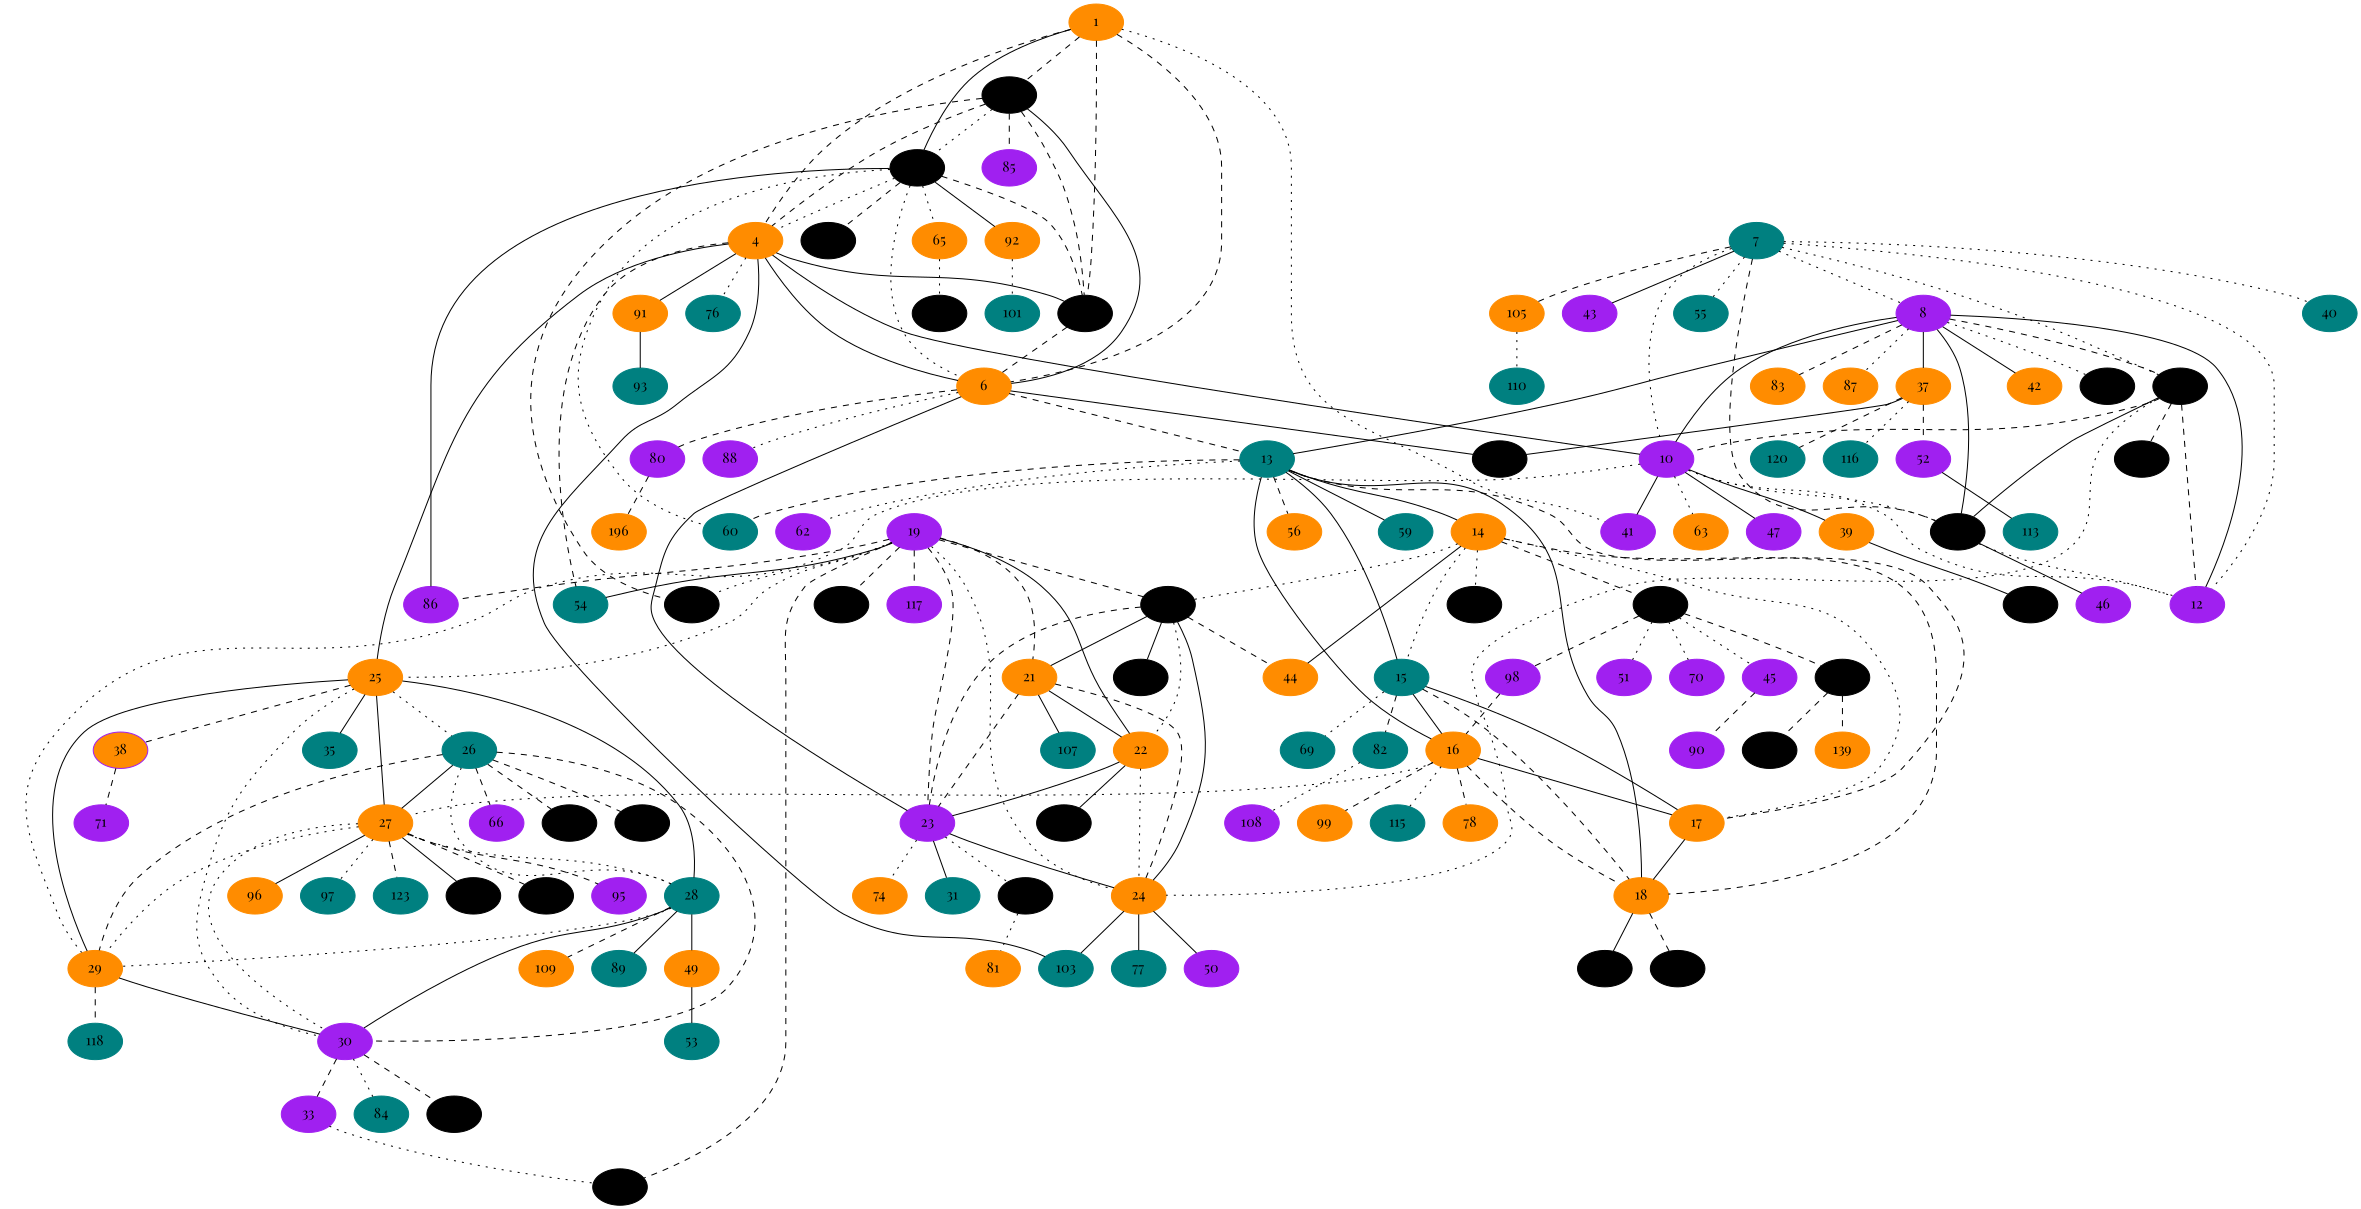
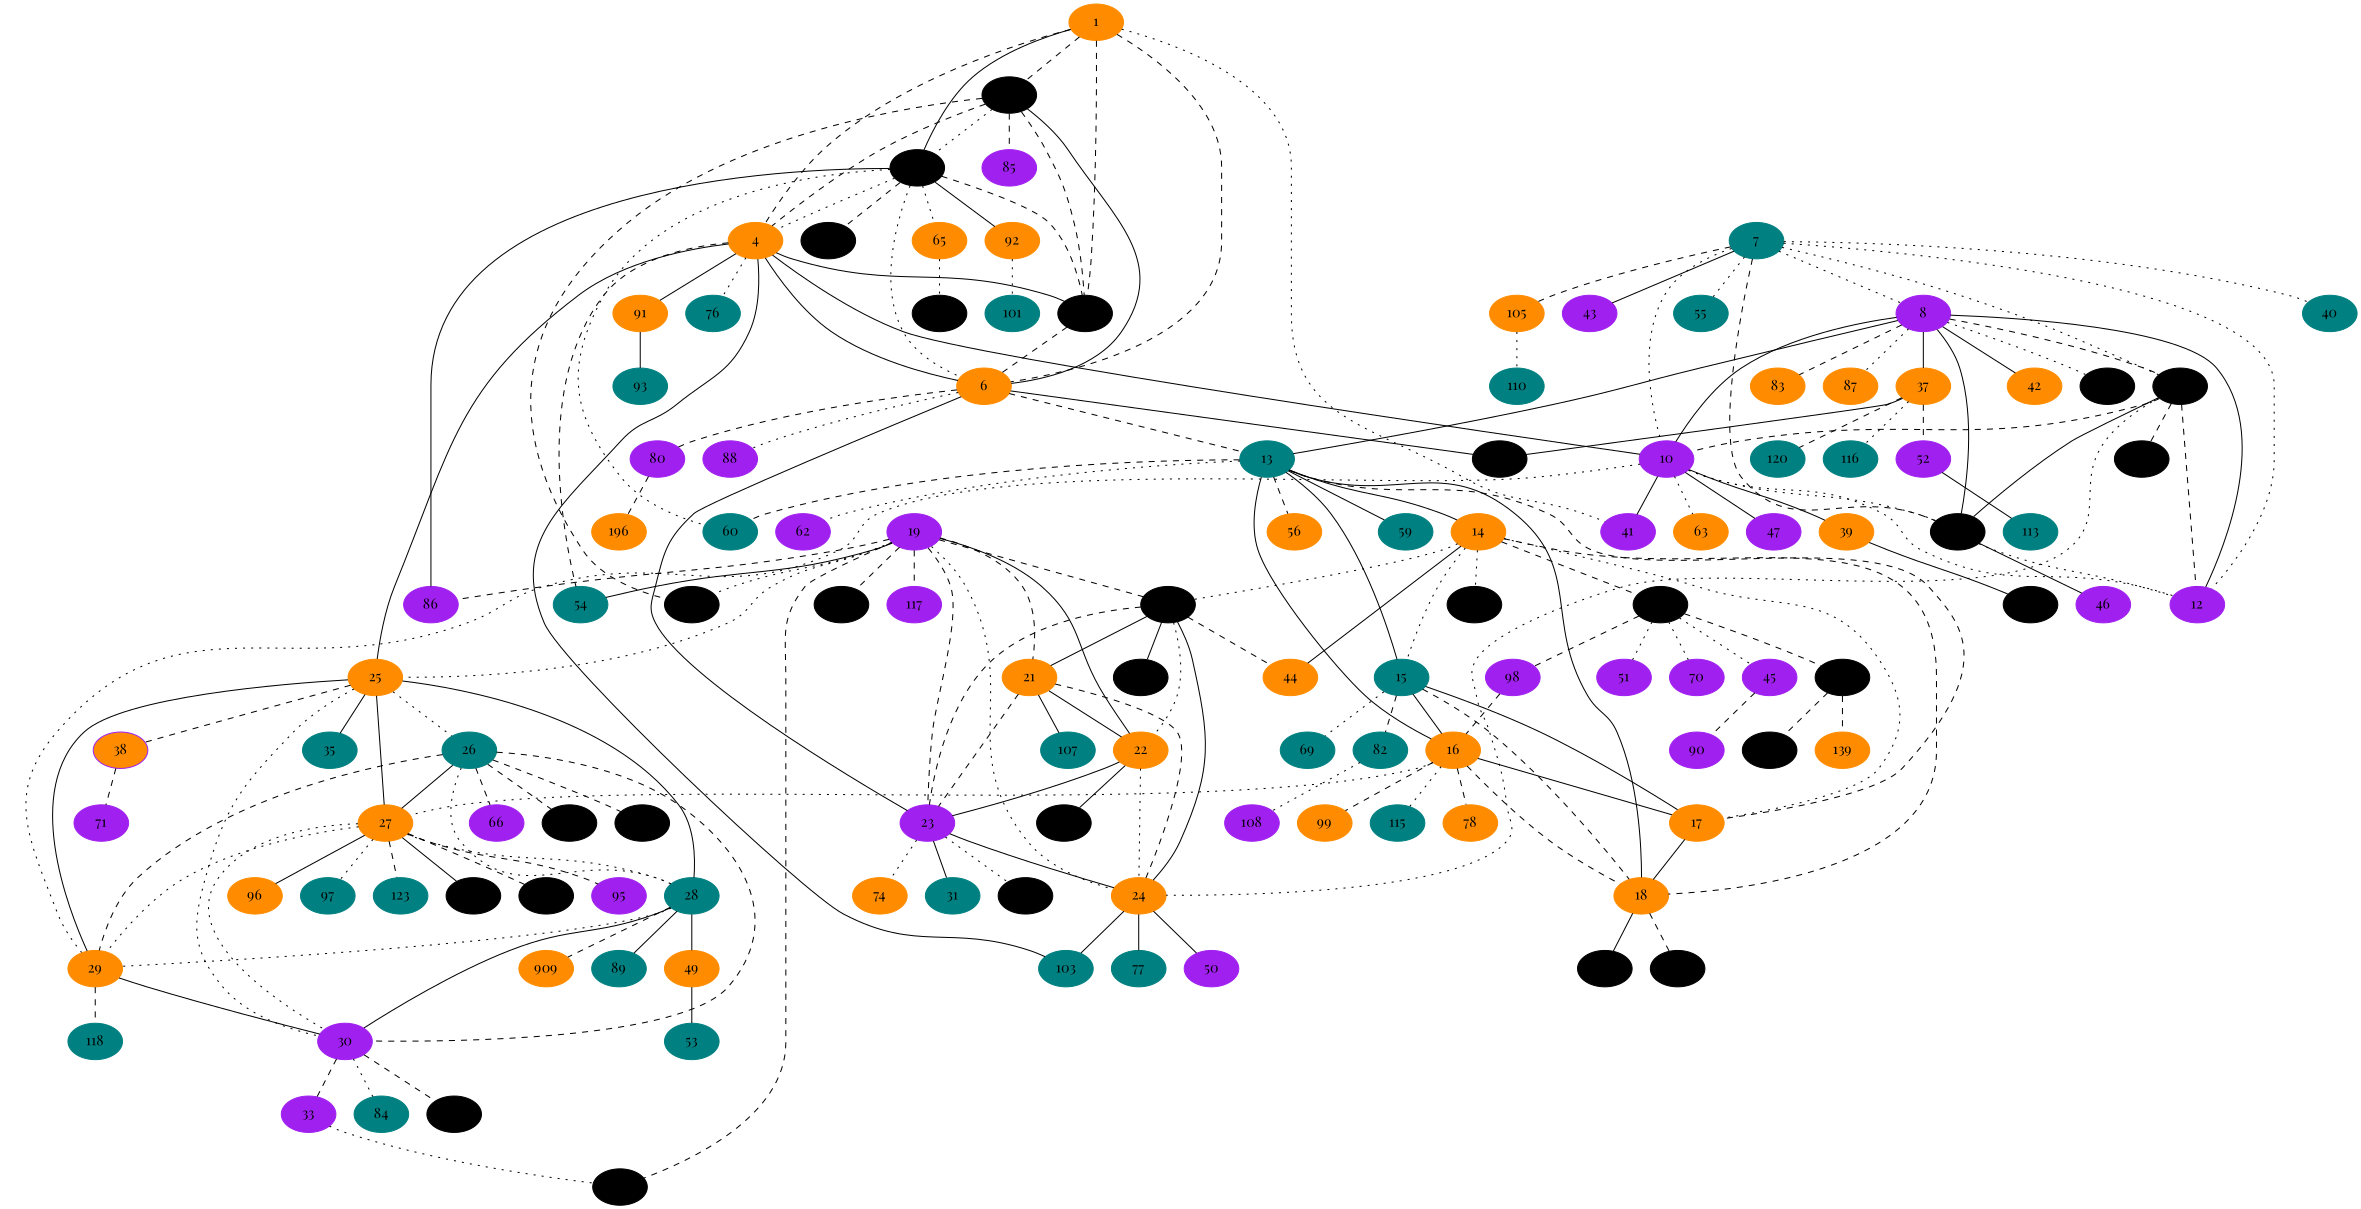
node "109": label "109" -> "909"
node "81": removed
